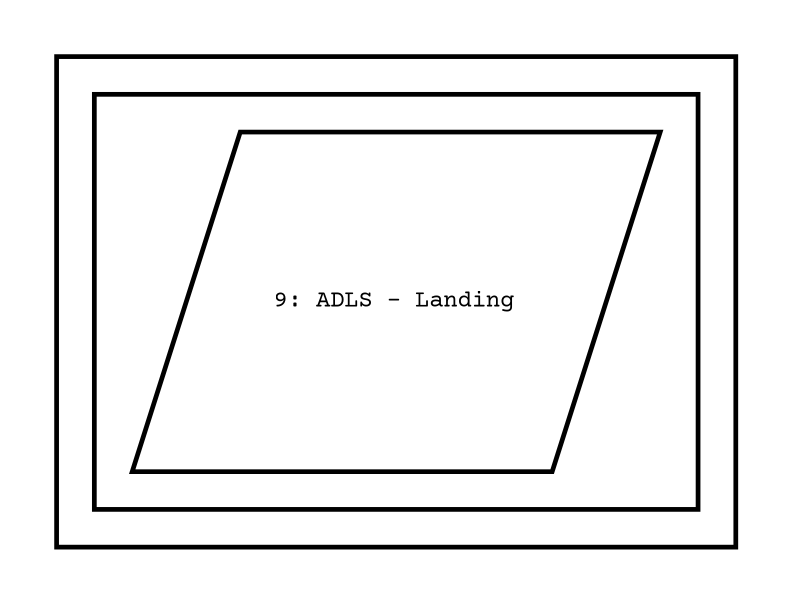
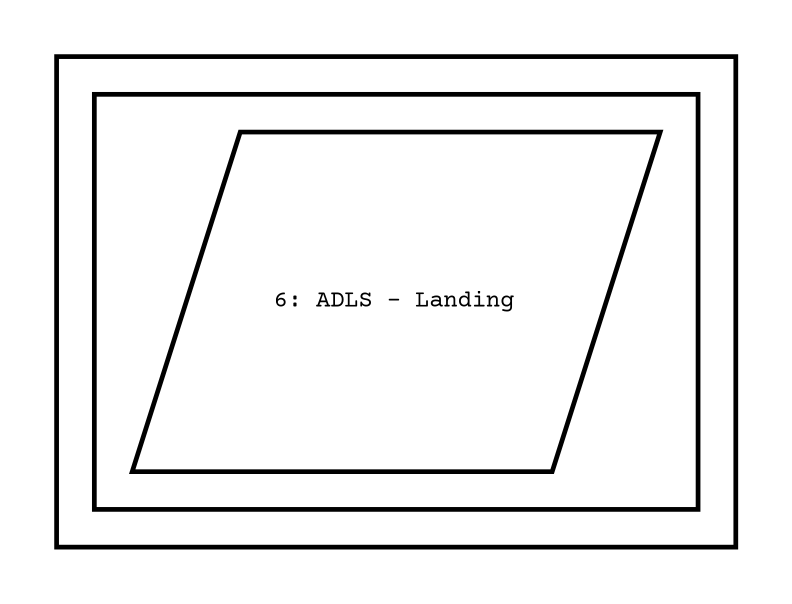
node "9: ADLS - Landing": label "9: ADLS - Landing" -> "6: ADLS - Landing"
